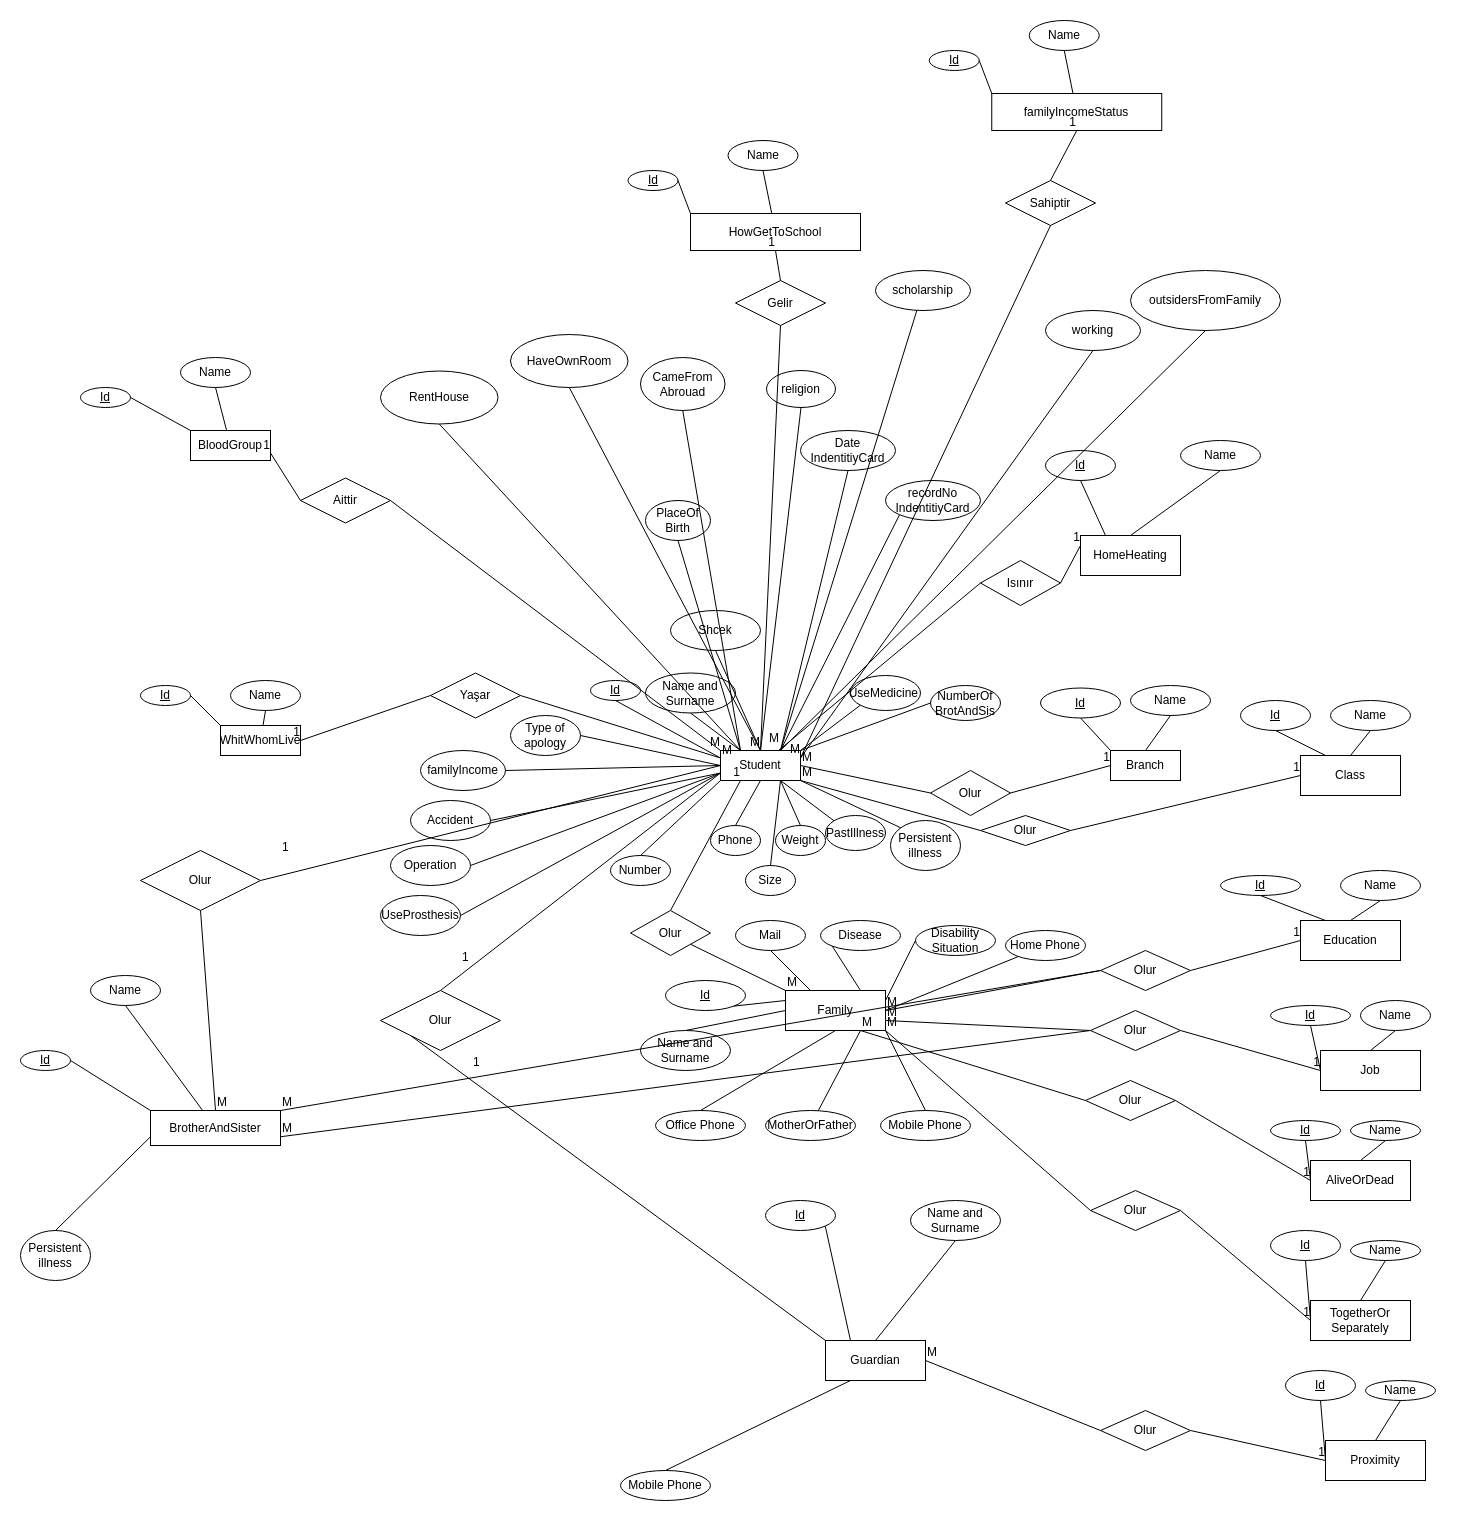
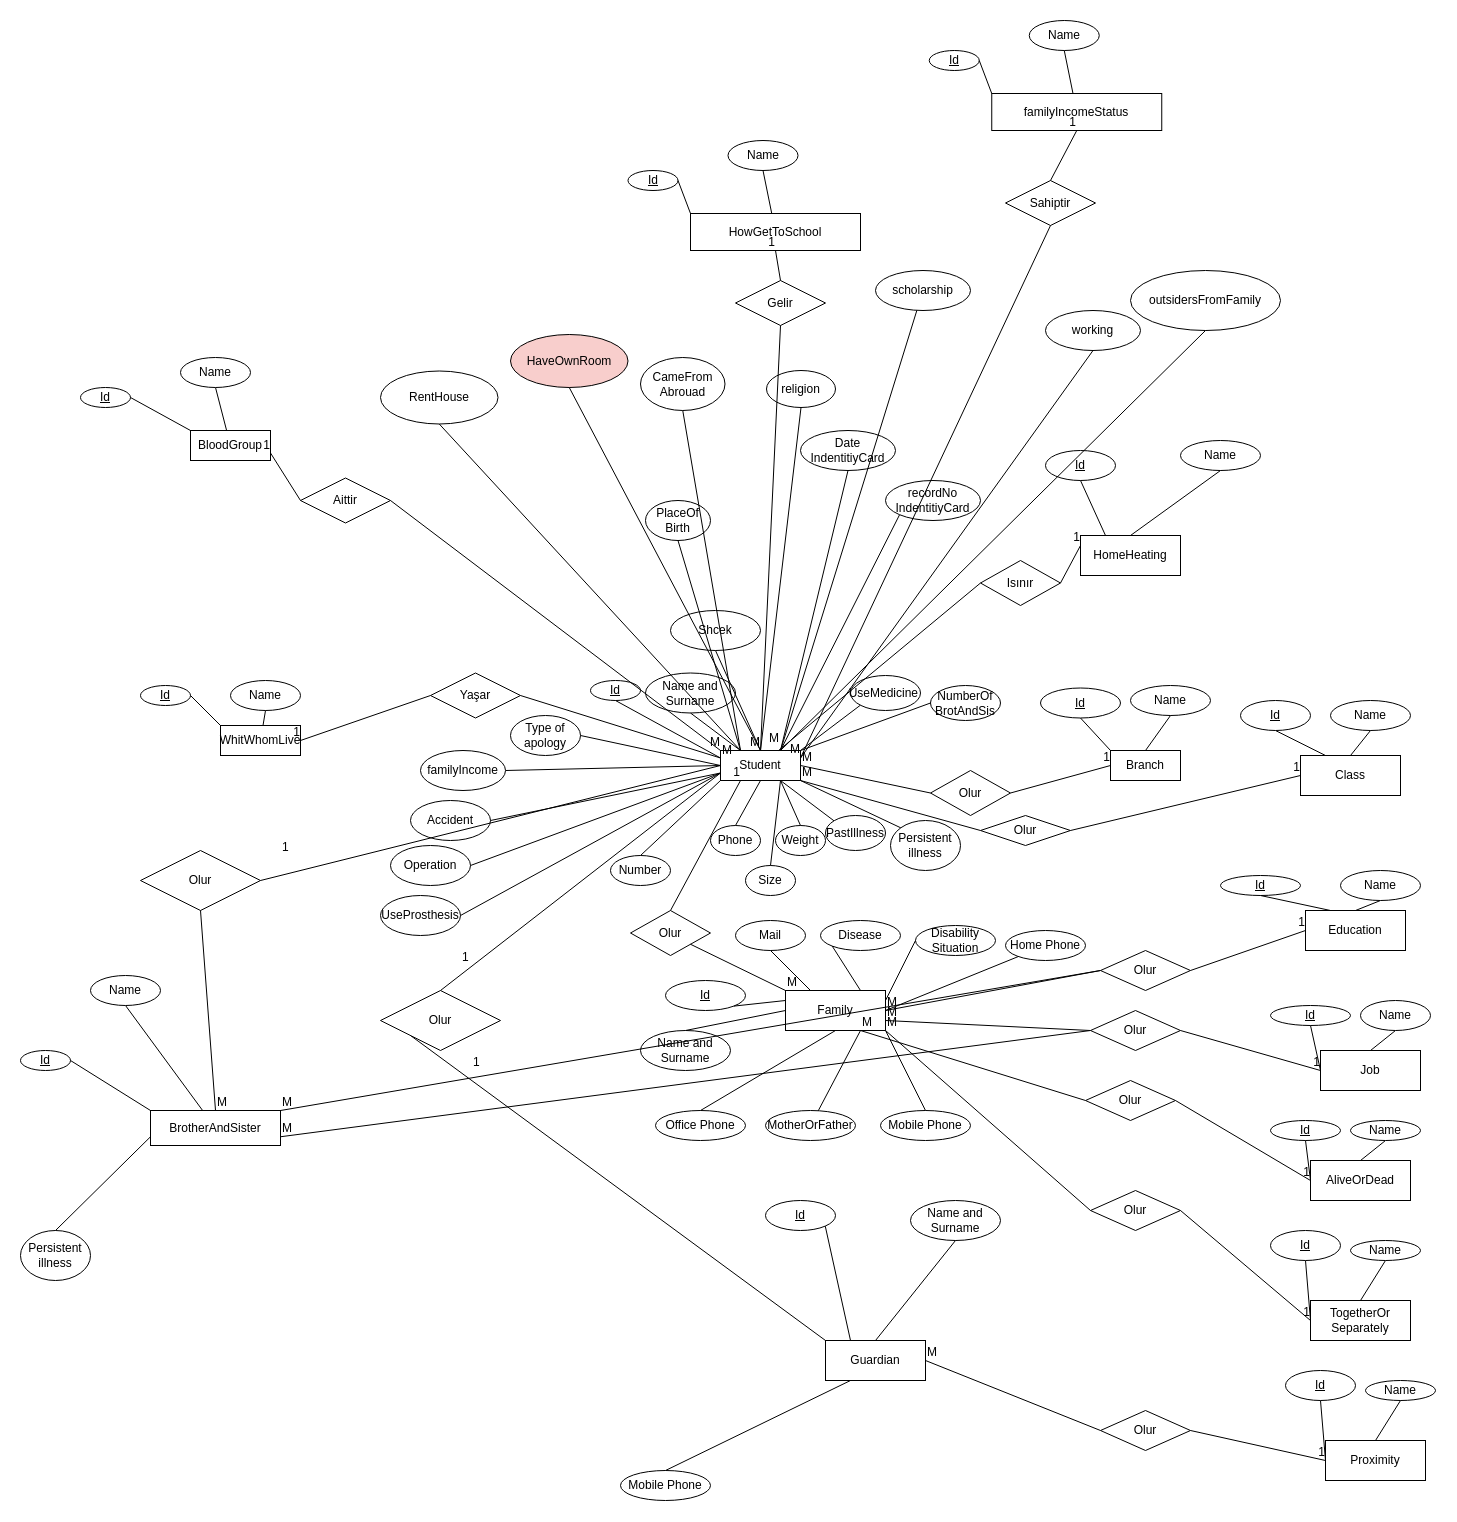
node "HaveOwnRoom": fillcolor #ffffff -> #f8cecc
node "Education": moved (1351, 941) -> (1356, 931)
